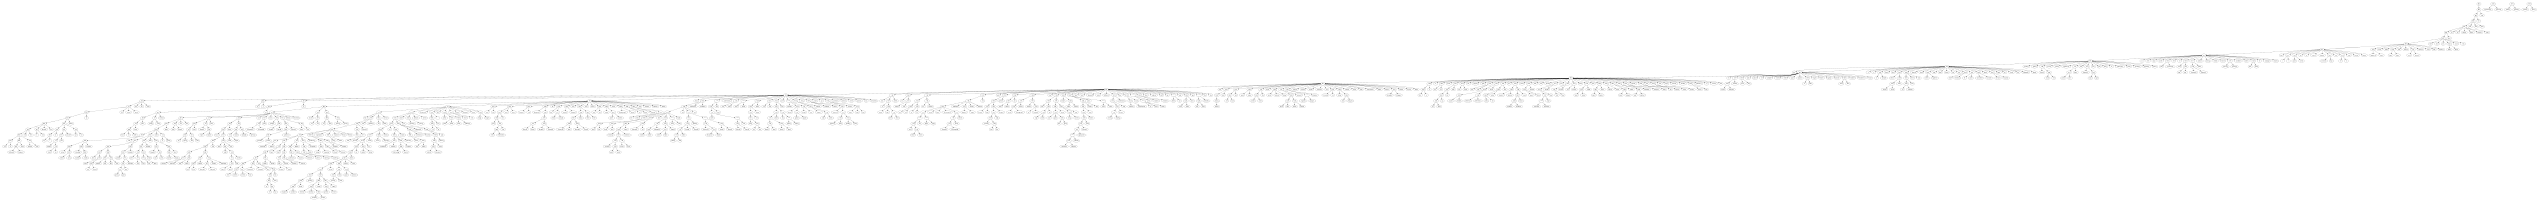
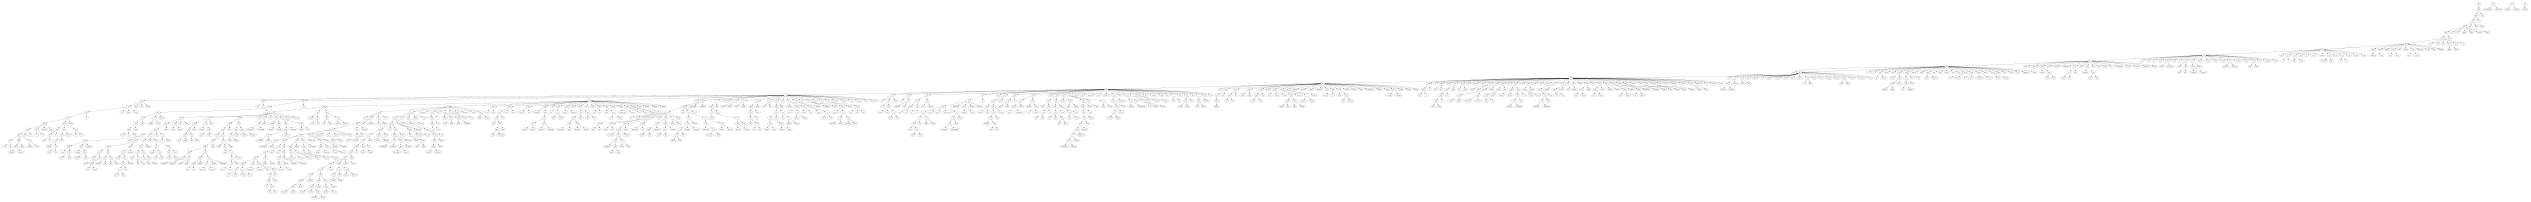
node "services": removed
